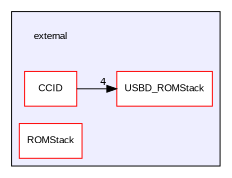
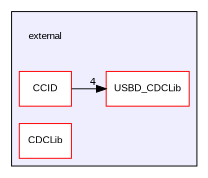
node "USBD_ROMStack": label "USBD_ROMStack" -> "USBD_CDCLib"
node "ROMStack": label "ROMStack" -> "CDCLib"
